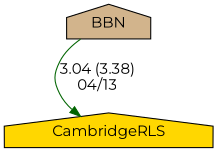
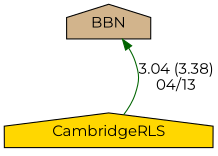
edge "BBN" -> "CambridgeRLS": reversed
